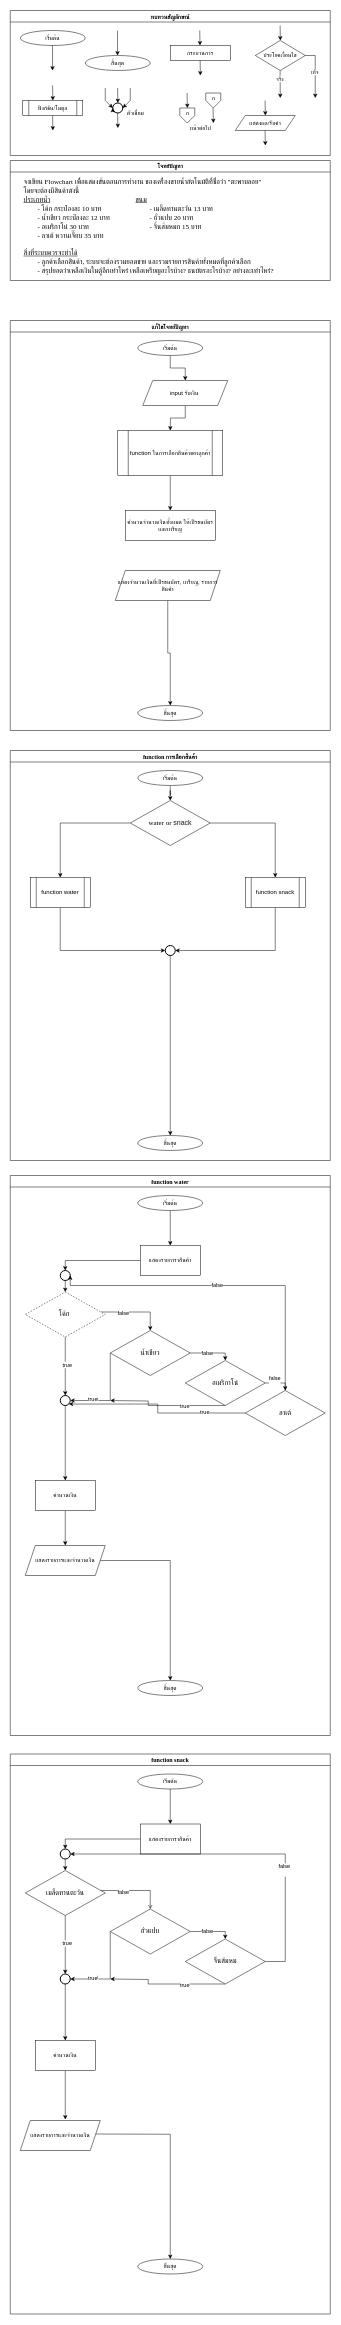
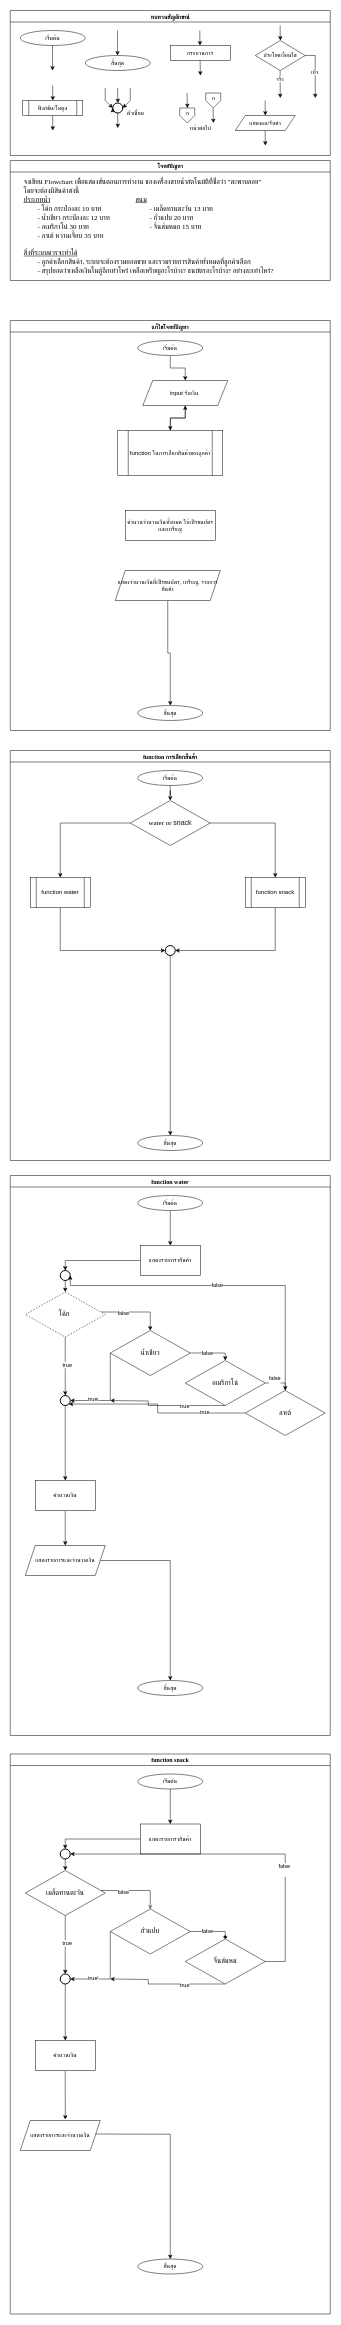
edge "function ในการเลือกสินค้าของลูกค้า" -> "คำนวนจำนวนเงินทั้งหมด ให้เป็รธนบัตรและเหรียญ": now "function ในการเลือกสินค้าของลูกค้า" -> "input รับเงิน"
edge "ถั่วแปบ" -> "จิ้นส้มหม": arrowhead classic -> diamond
